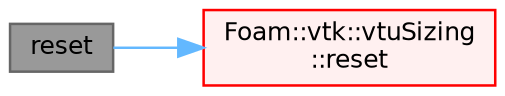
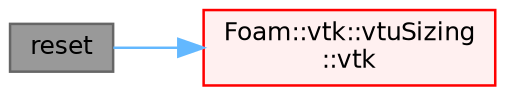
node "Foam::vtk::vtuSizing ::reset": label "Foam::vtk::vtuSizing ::reset" -> "Foam::vtk::vtuSizing ::vtk"
